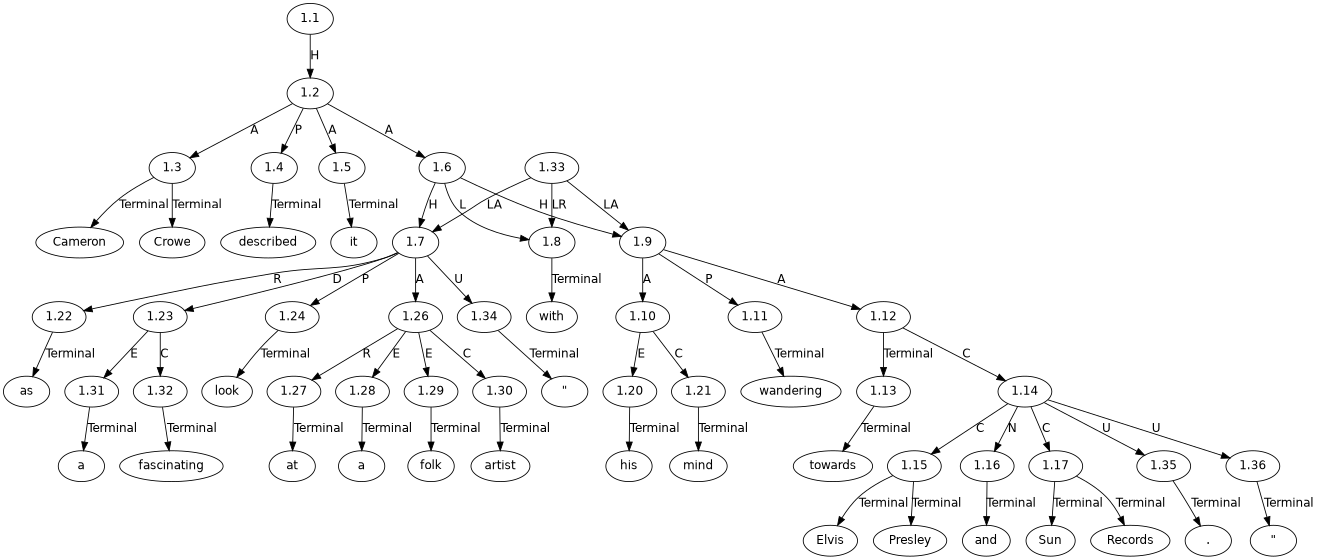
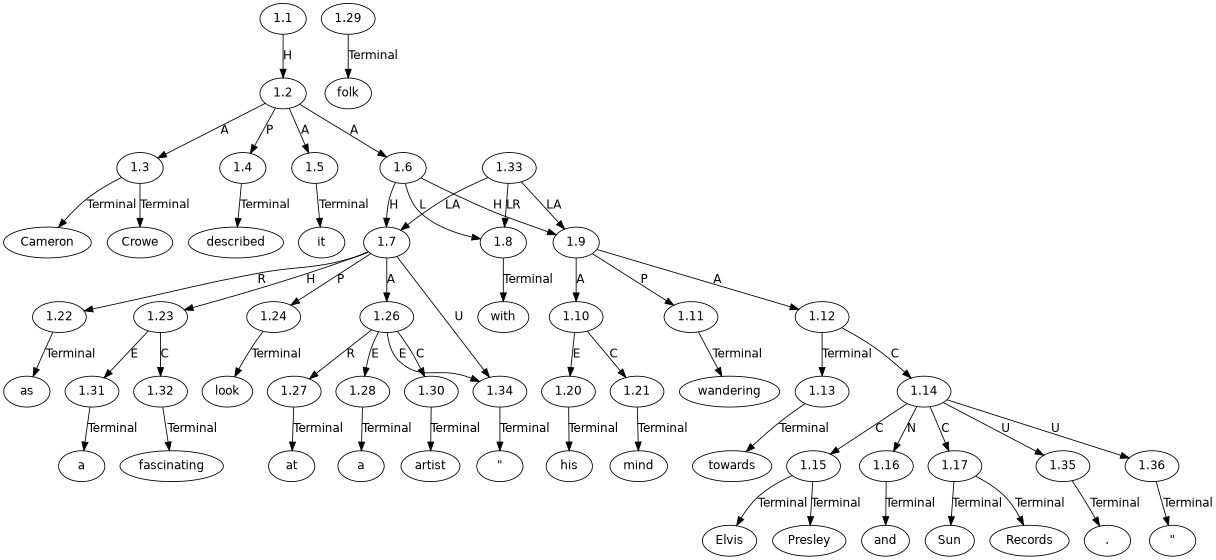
edge "1.7" -> "1.23": label "D" -> "H"
edge "1.26" -> "1.29": now "1.26" -> "1.34"
